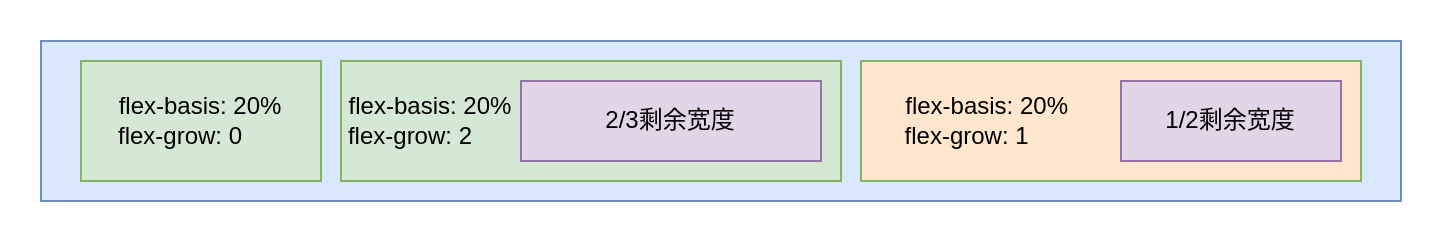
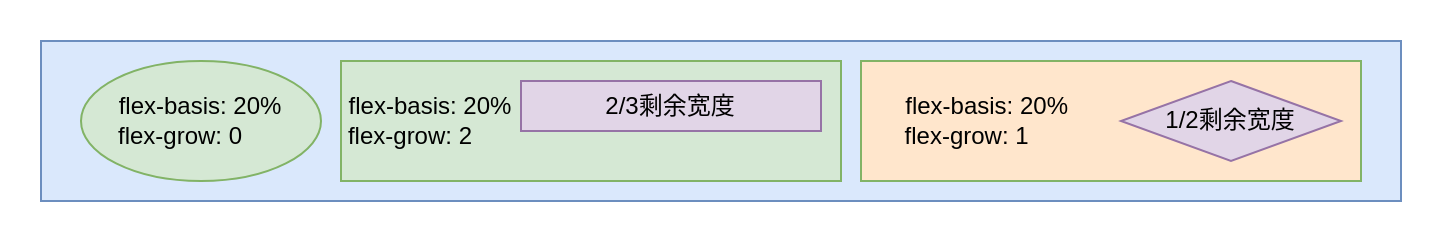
node "flex-basis: 20% flex-grow: 0": shape rectangle -> ellipse
node "2/3剩余宽度": size 300x80 -> 300x50
node "1/2剩余宽度": shape rectangle -> diamond
